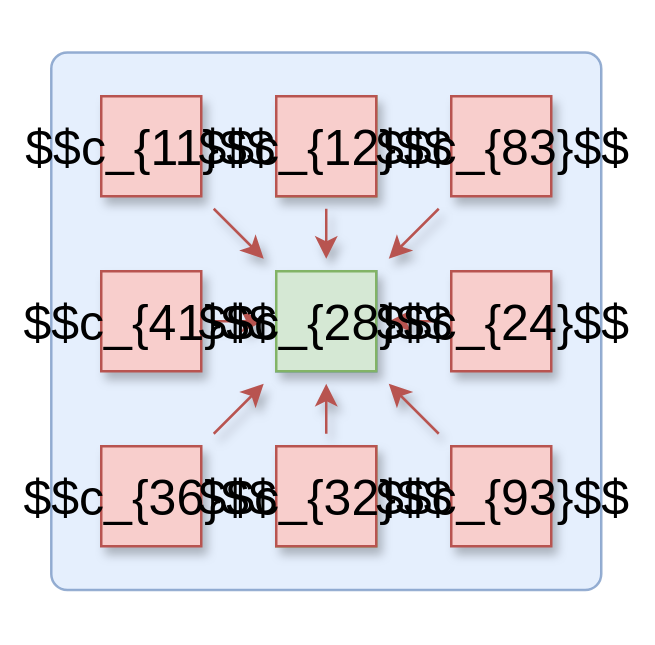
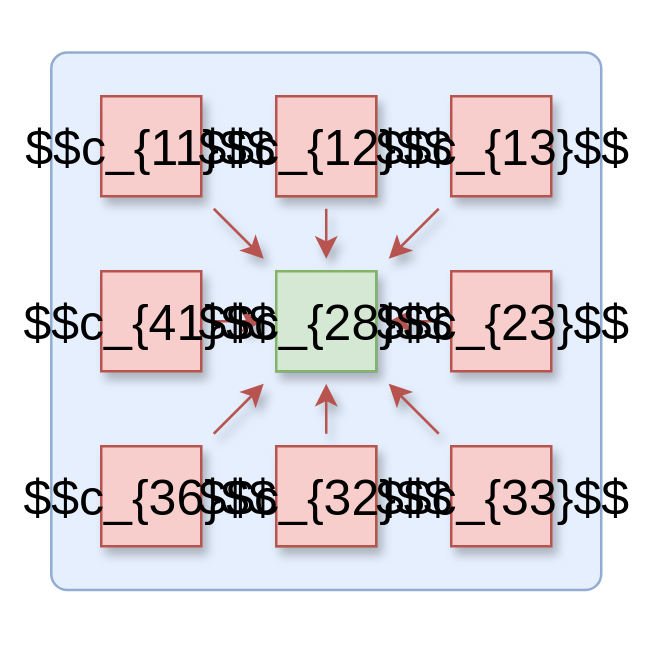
node "$$c_{83}$$": label "$$c_{83}$$" -> "$$c_{13}$$"
node "$$c_{24}$$": label "$$c_{24}$$" -> "$$c_{23}$$"
node "$$c_{93}$$": label "$$c_{93}$$" -> "$$c_{33}$$"
